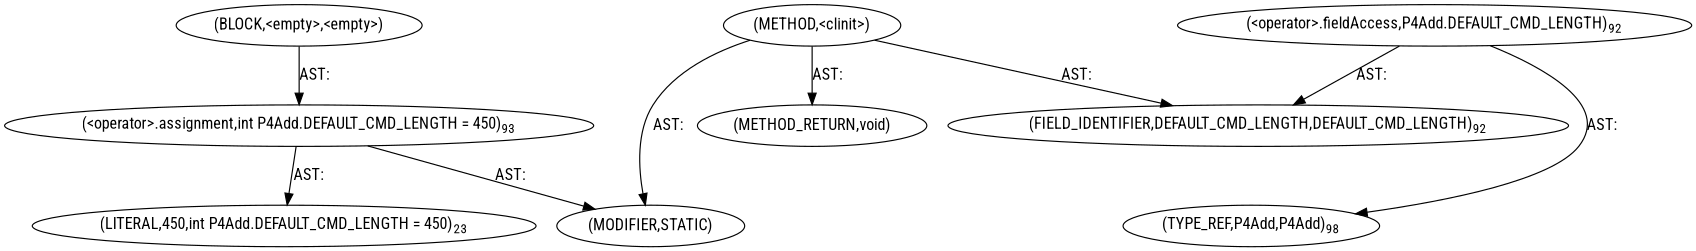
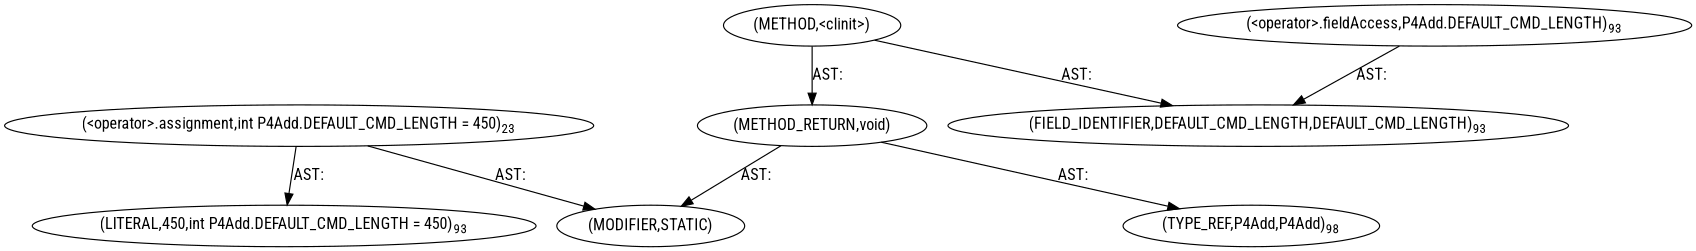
node "(<operator>.fieldAccess,P4Add.DEFAULT_CMD_LENGTH)": text "92" -> "93"
node "(BLOCK,<empty>,<empty>)": removed
edge "(METHOD,<clinit>)" -> "(MODIFIER,STATIC)": now "(METHOD_RETURN,void)" -> "(MODIFIER,STATIC)"
node "(<operator>.assignment,int P4Add.DEFAULT_CMD_LENGTH = 450)": text "93" -> "23"
node "(FIELD_IDENTIFIER,DEFAULT_CMD_LENGTH,DEFAULT_CMD_LENGTH)": text "92" -> "93"
edge "(<operator>.fieldAccess,P4Add.DEFAULT_CMD_LENGTH)" -> "(TYPE_REF,P4Add,P4Add)": now "(METHOD_RETURN,void)" -> "(TYPE_REF,P4Add,P4Add)"
node "(LITERAL,450,int P4Add.DEFAULT_CMD_LENGTH = 450)": text "23" -> "93"
